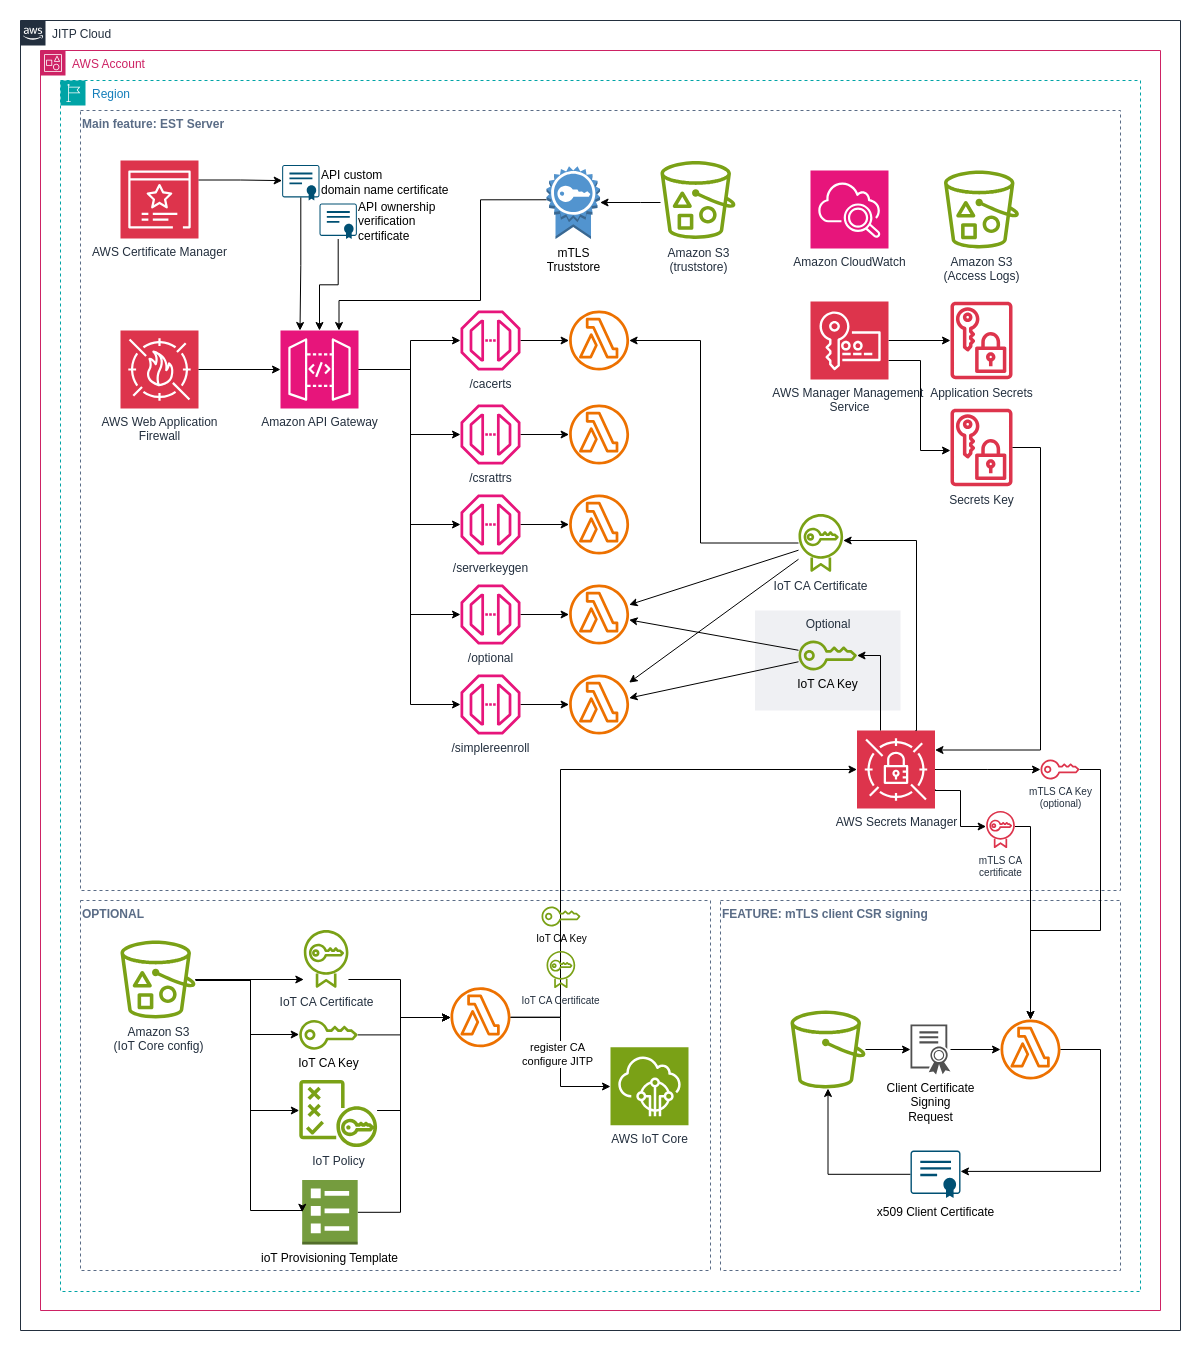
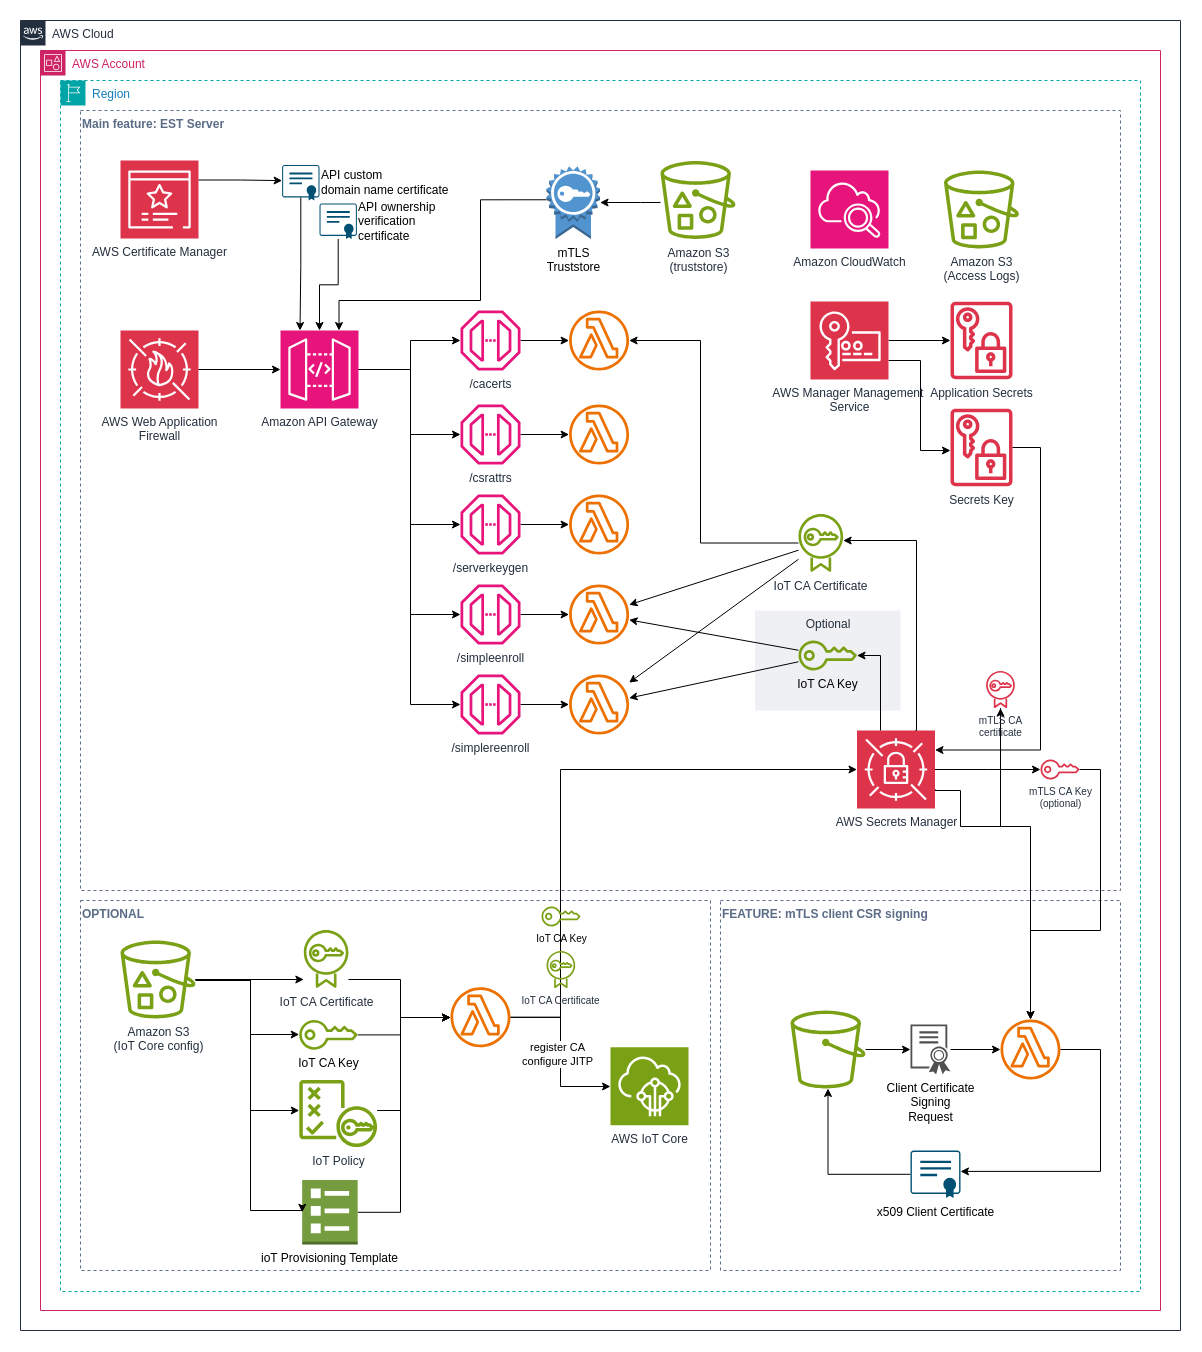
node "JITP Cloud": label "JITP Cloud" -> "AWS Cloud"
node "/optional": label "/optional" -> "/simpleenroll"
node "mTLS CA certificate": moved (1001, 830) -> (1001, 690)
